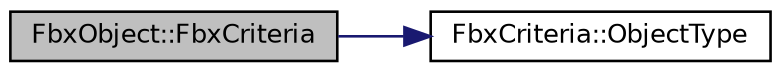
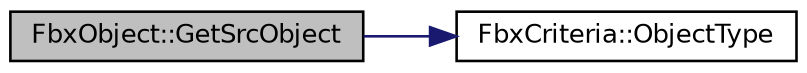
node "FbxObject::FbxCriteria": label "FbxObject::FbxCriteria" -> "FbxObject::GetSrcObject"
